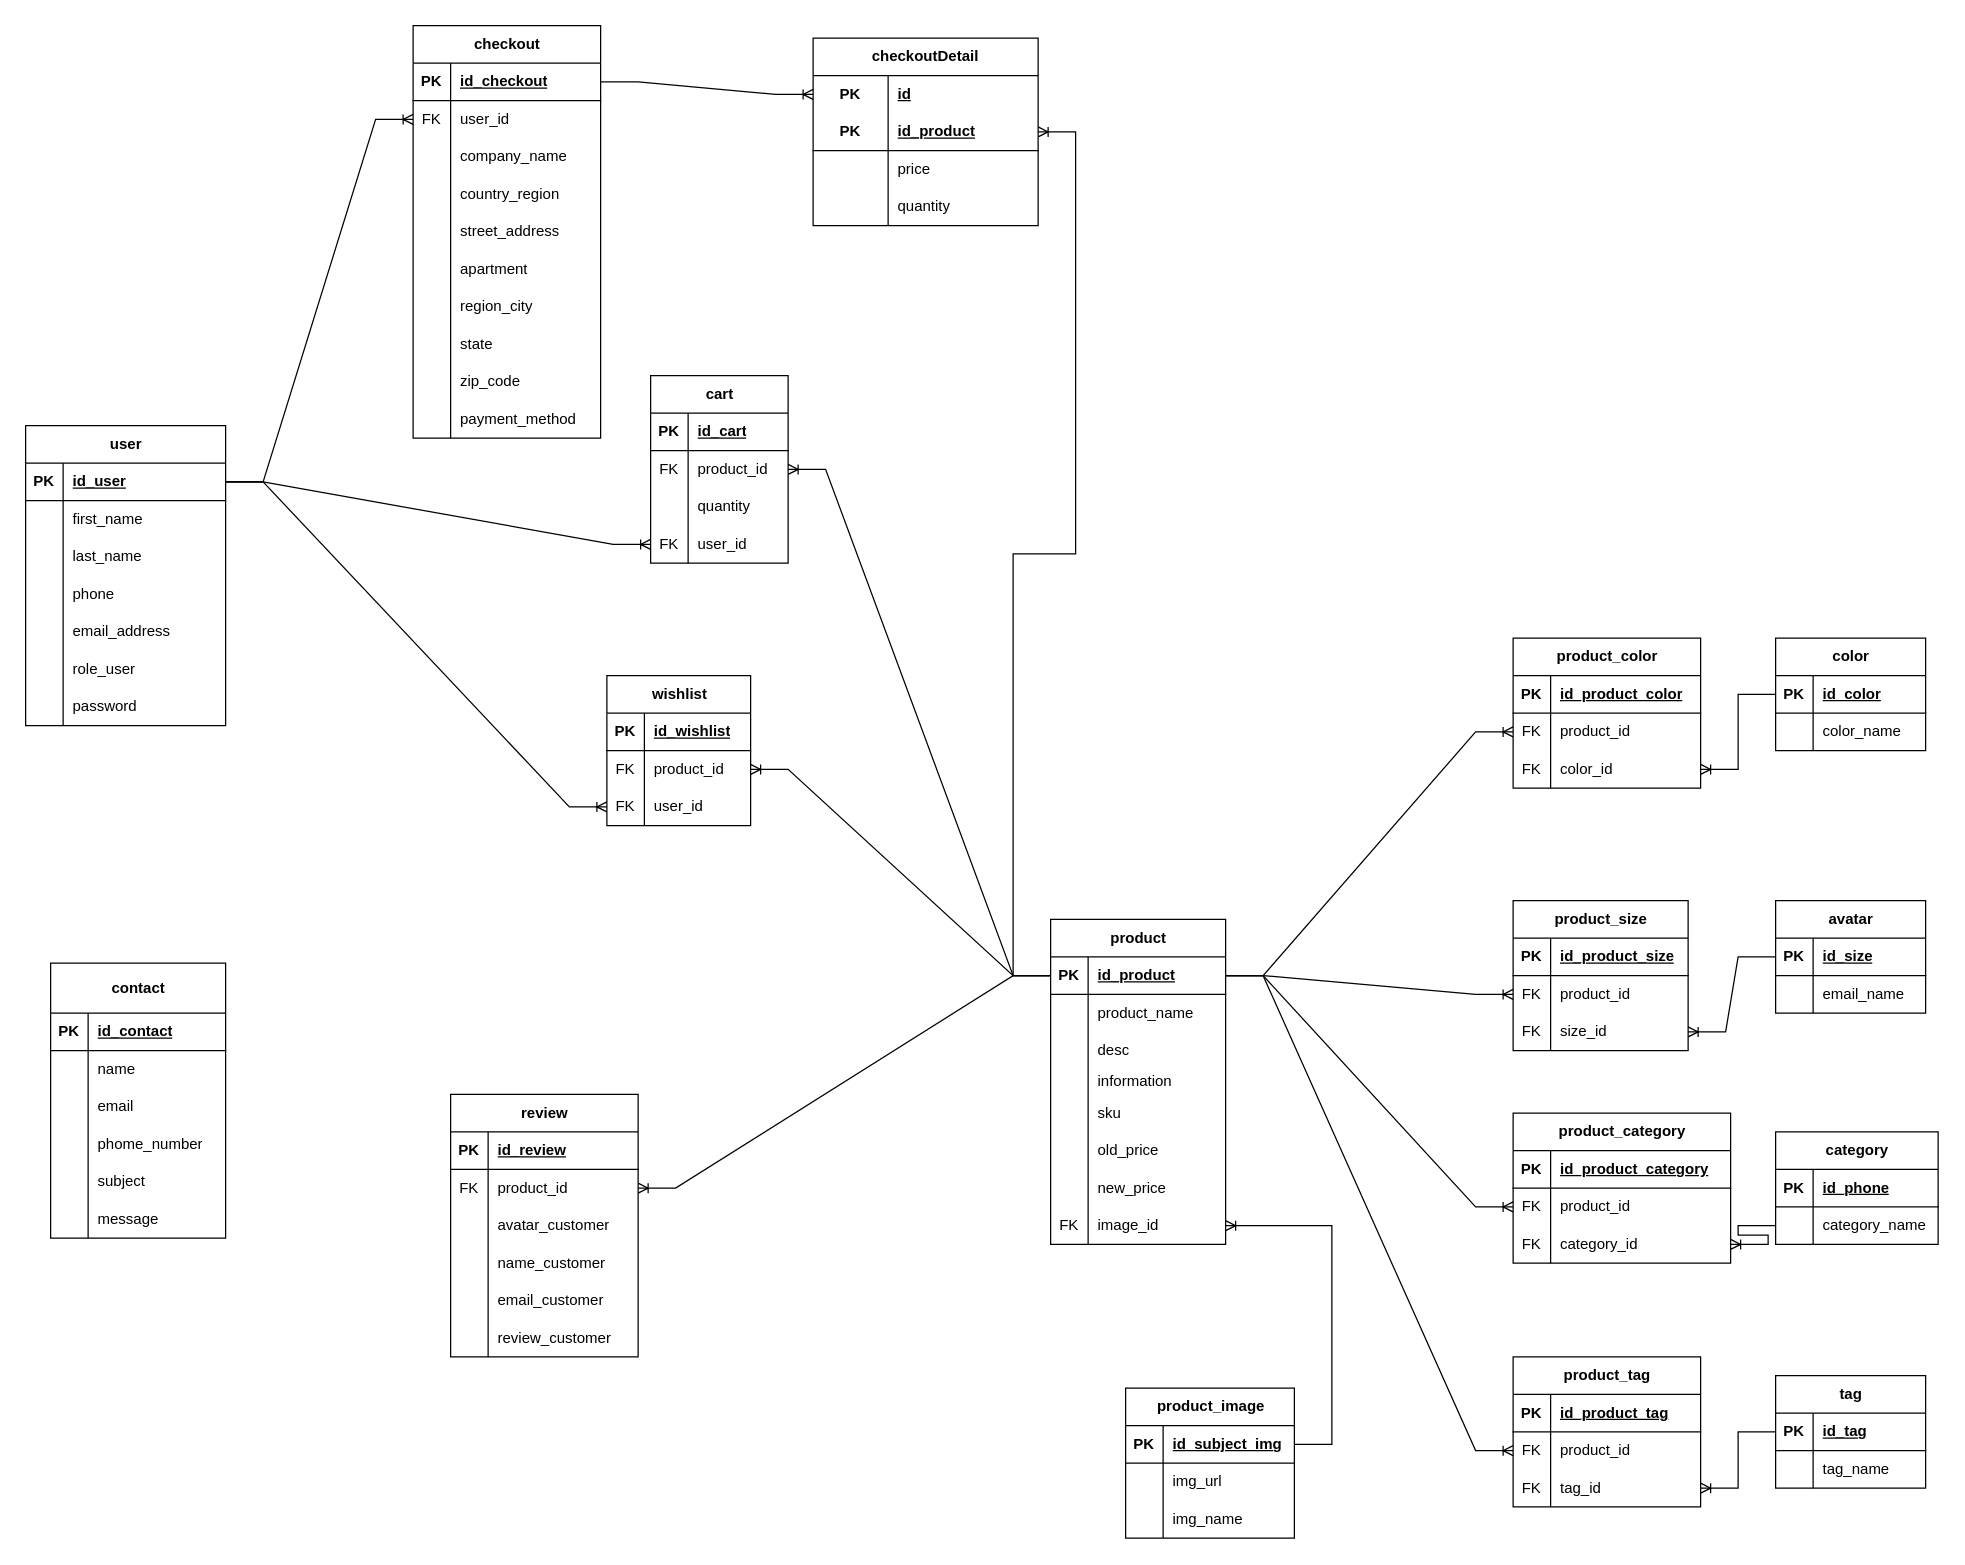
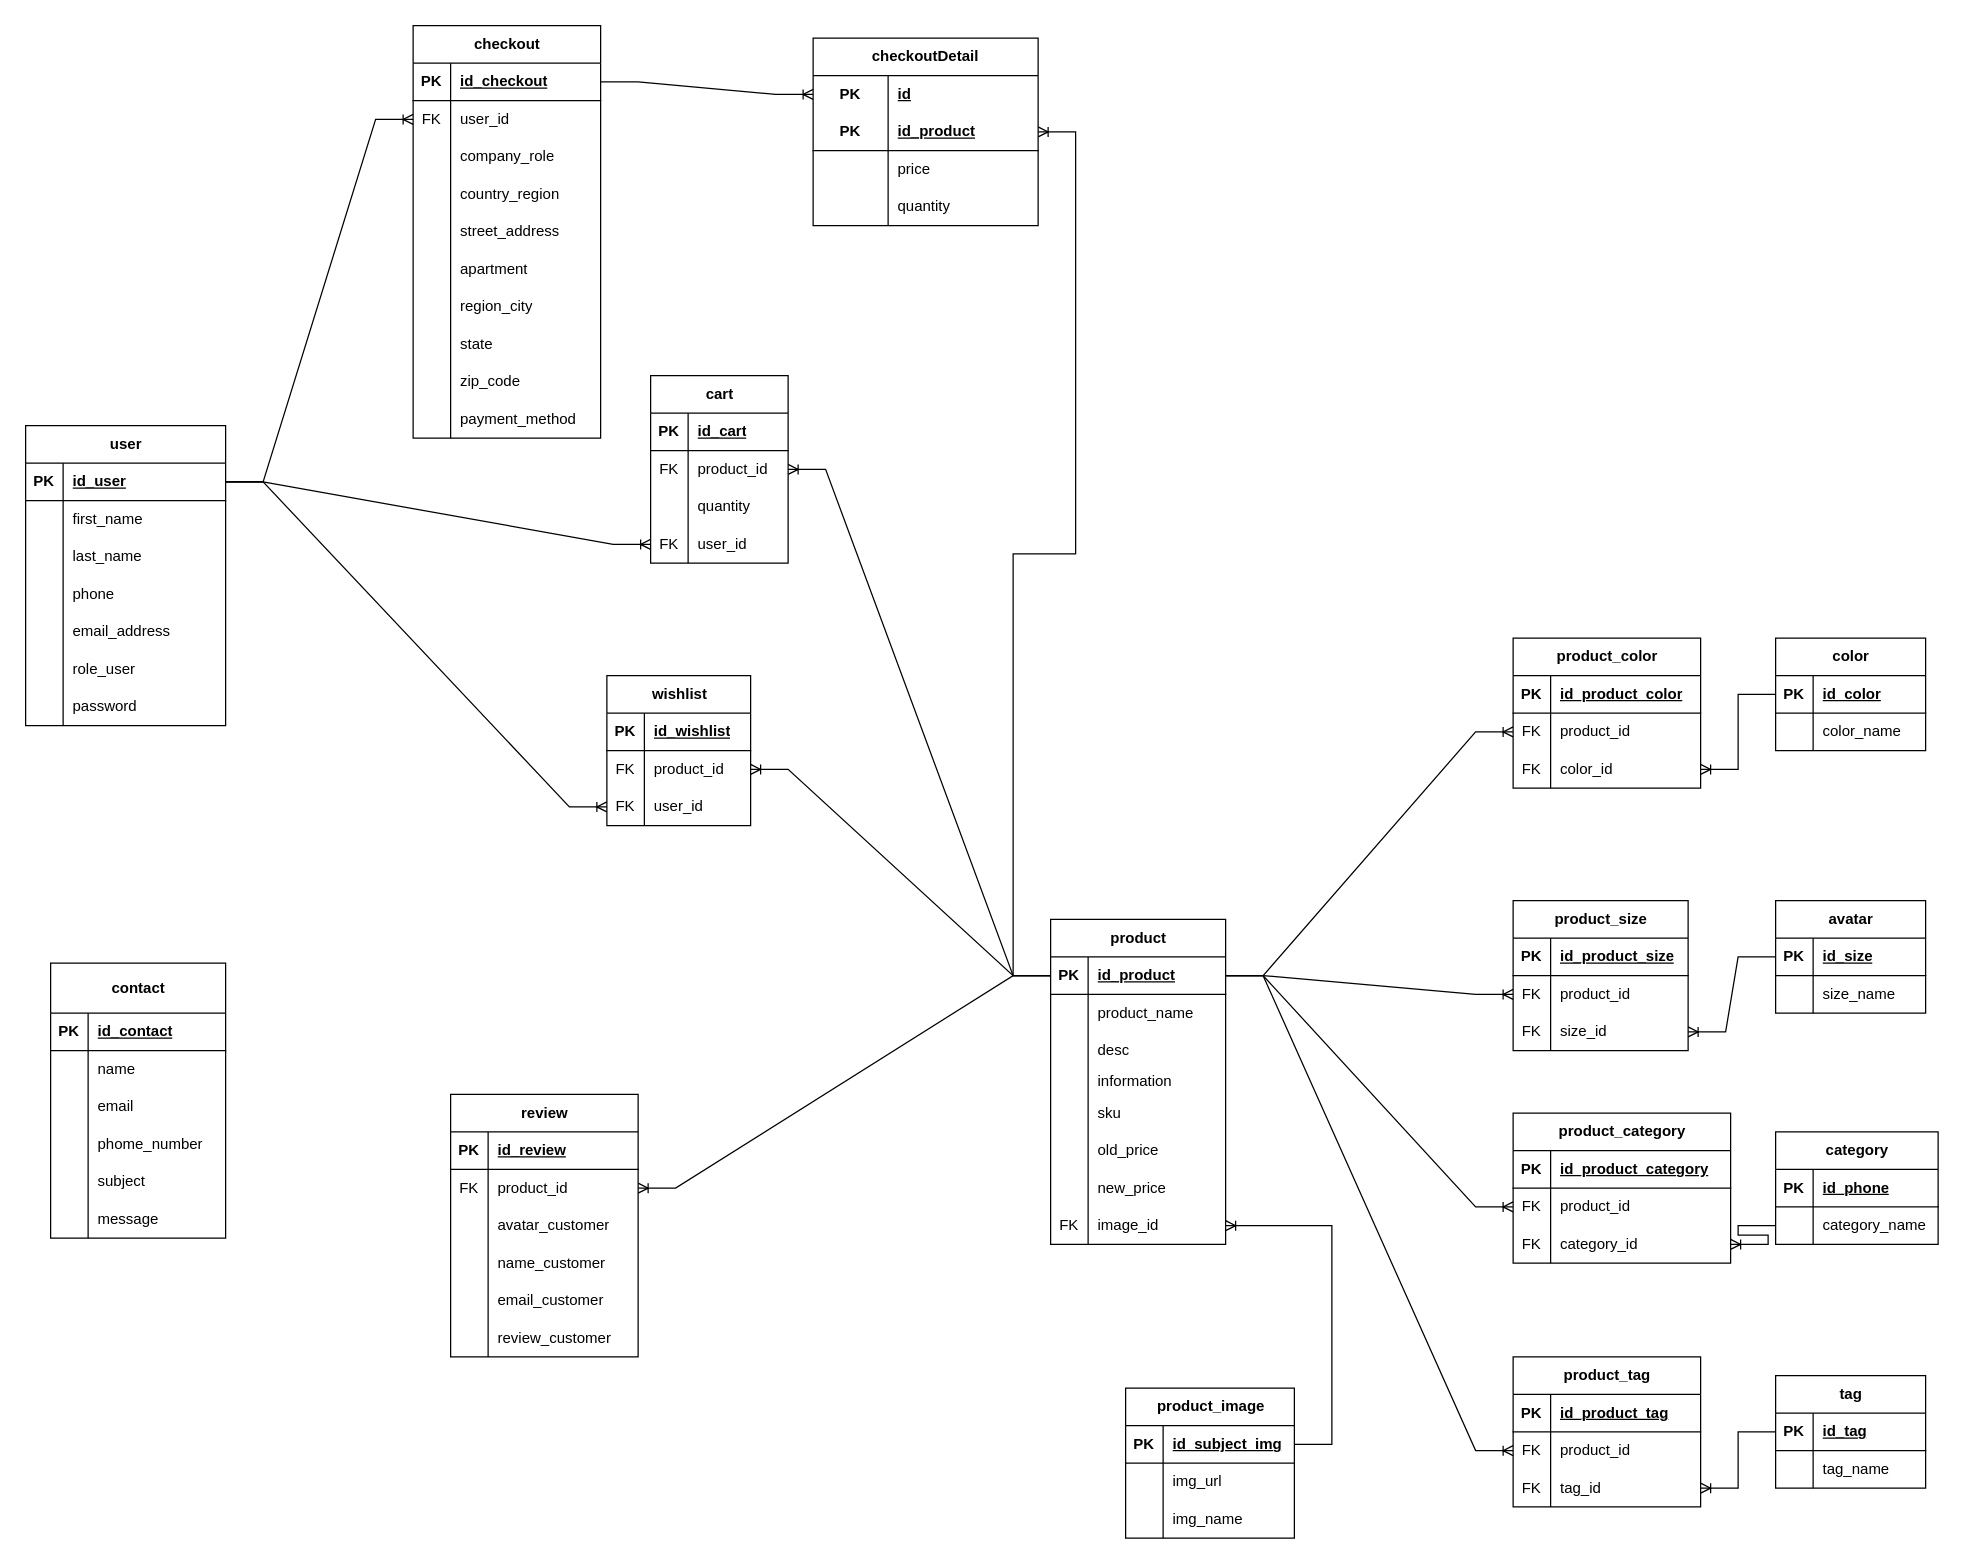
node "company_name": label "company_name" -> "company_role"
node "email_name": label "email_name" -> "size_name"
